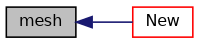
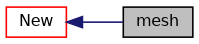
edge "New" -> "mesh": reversed
